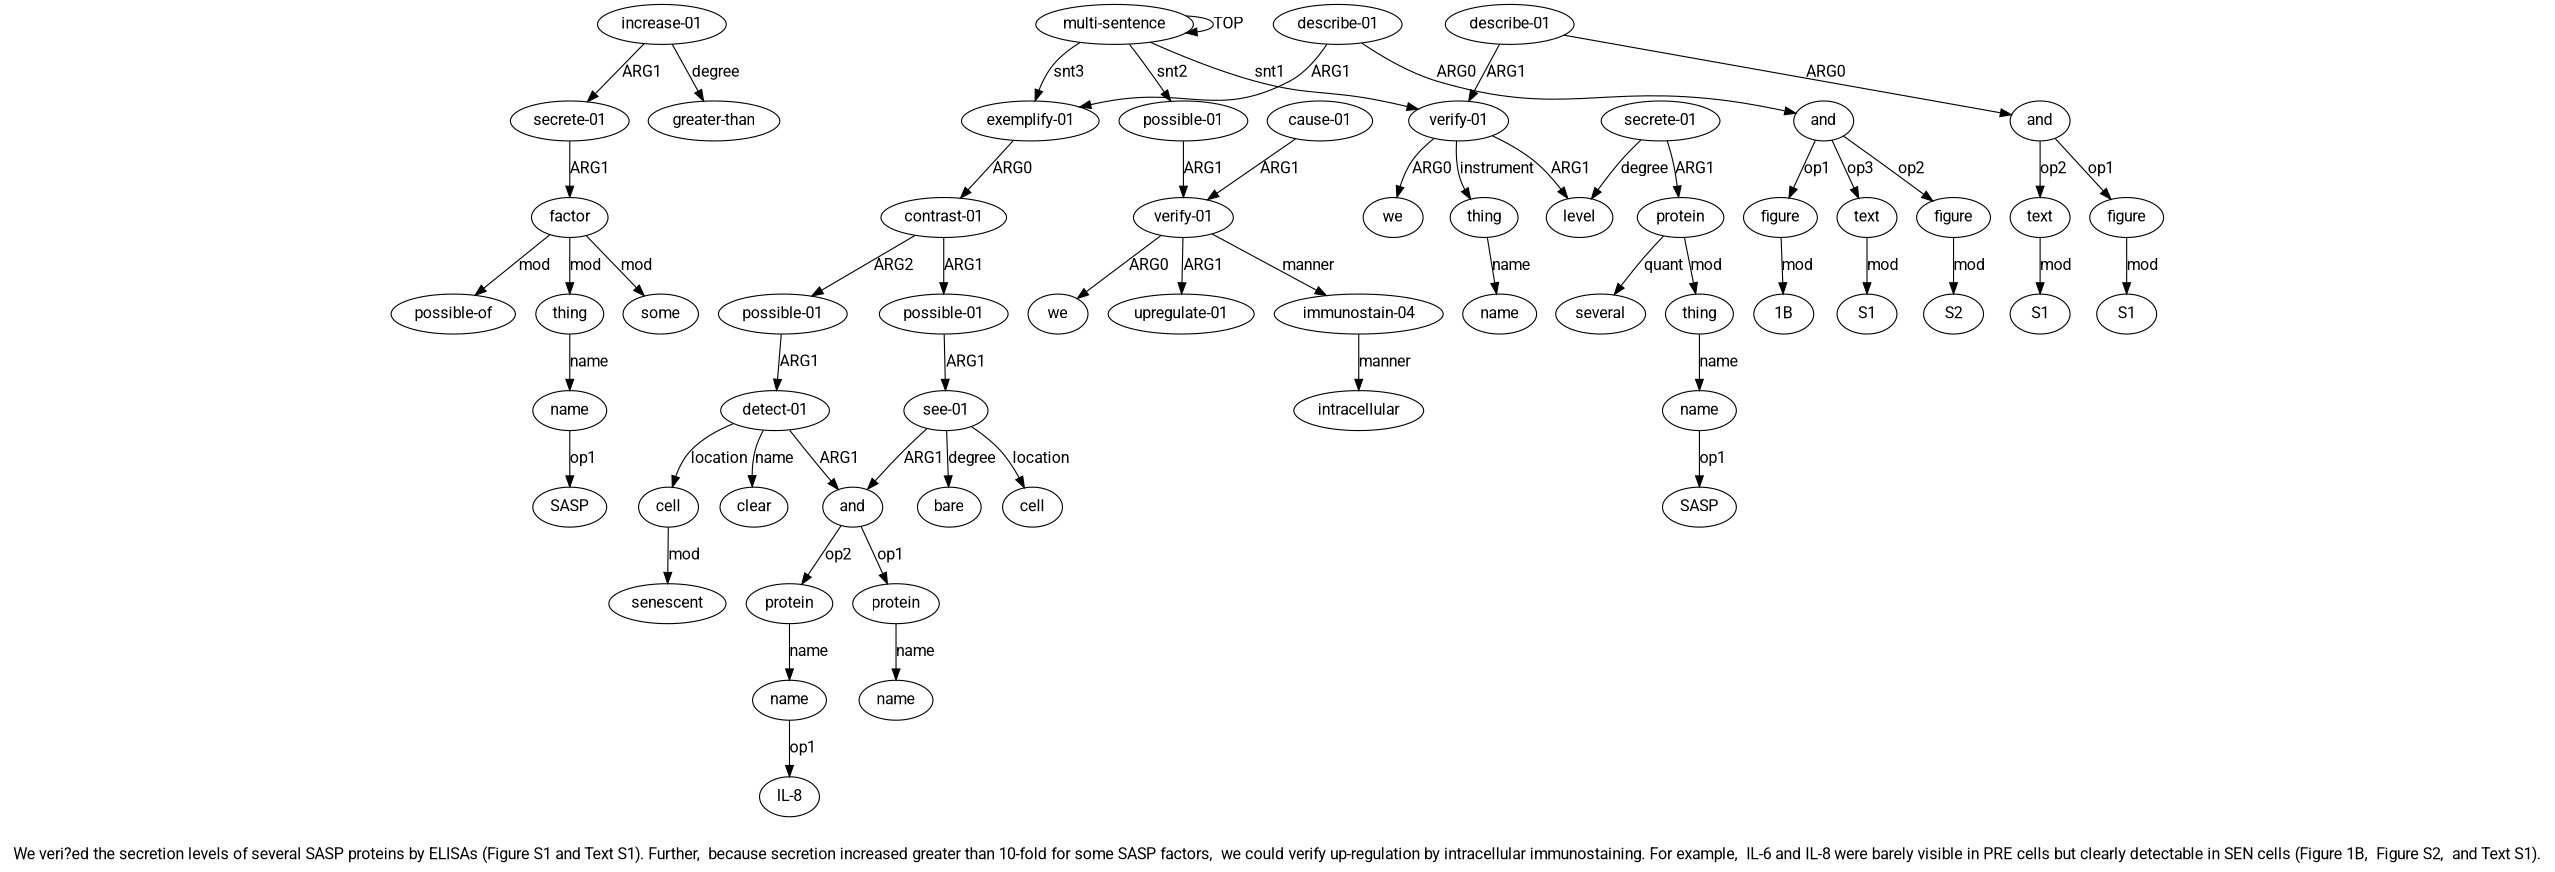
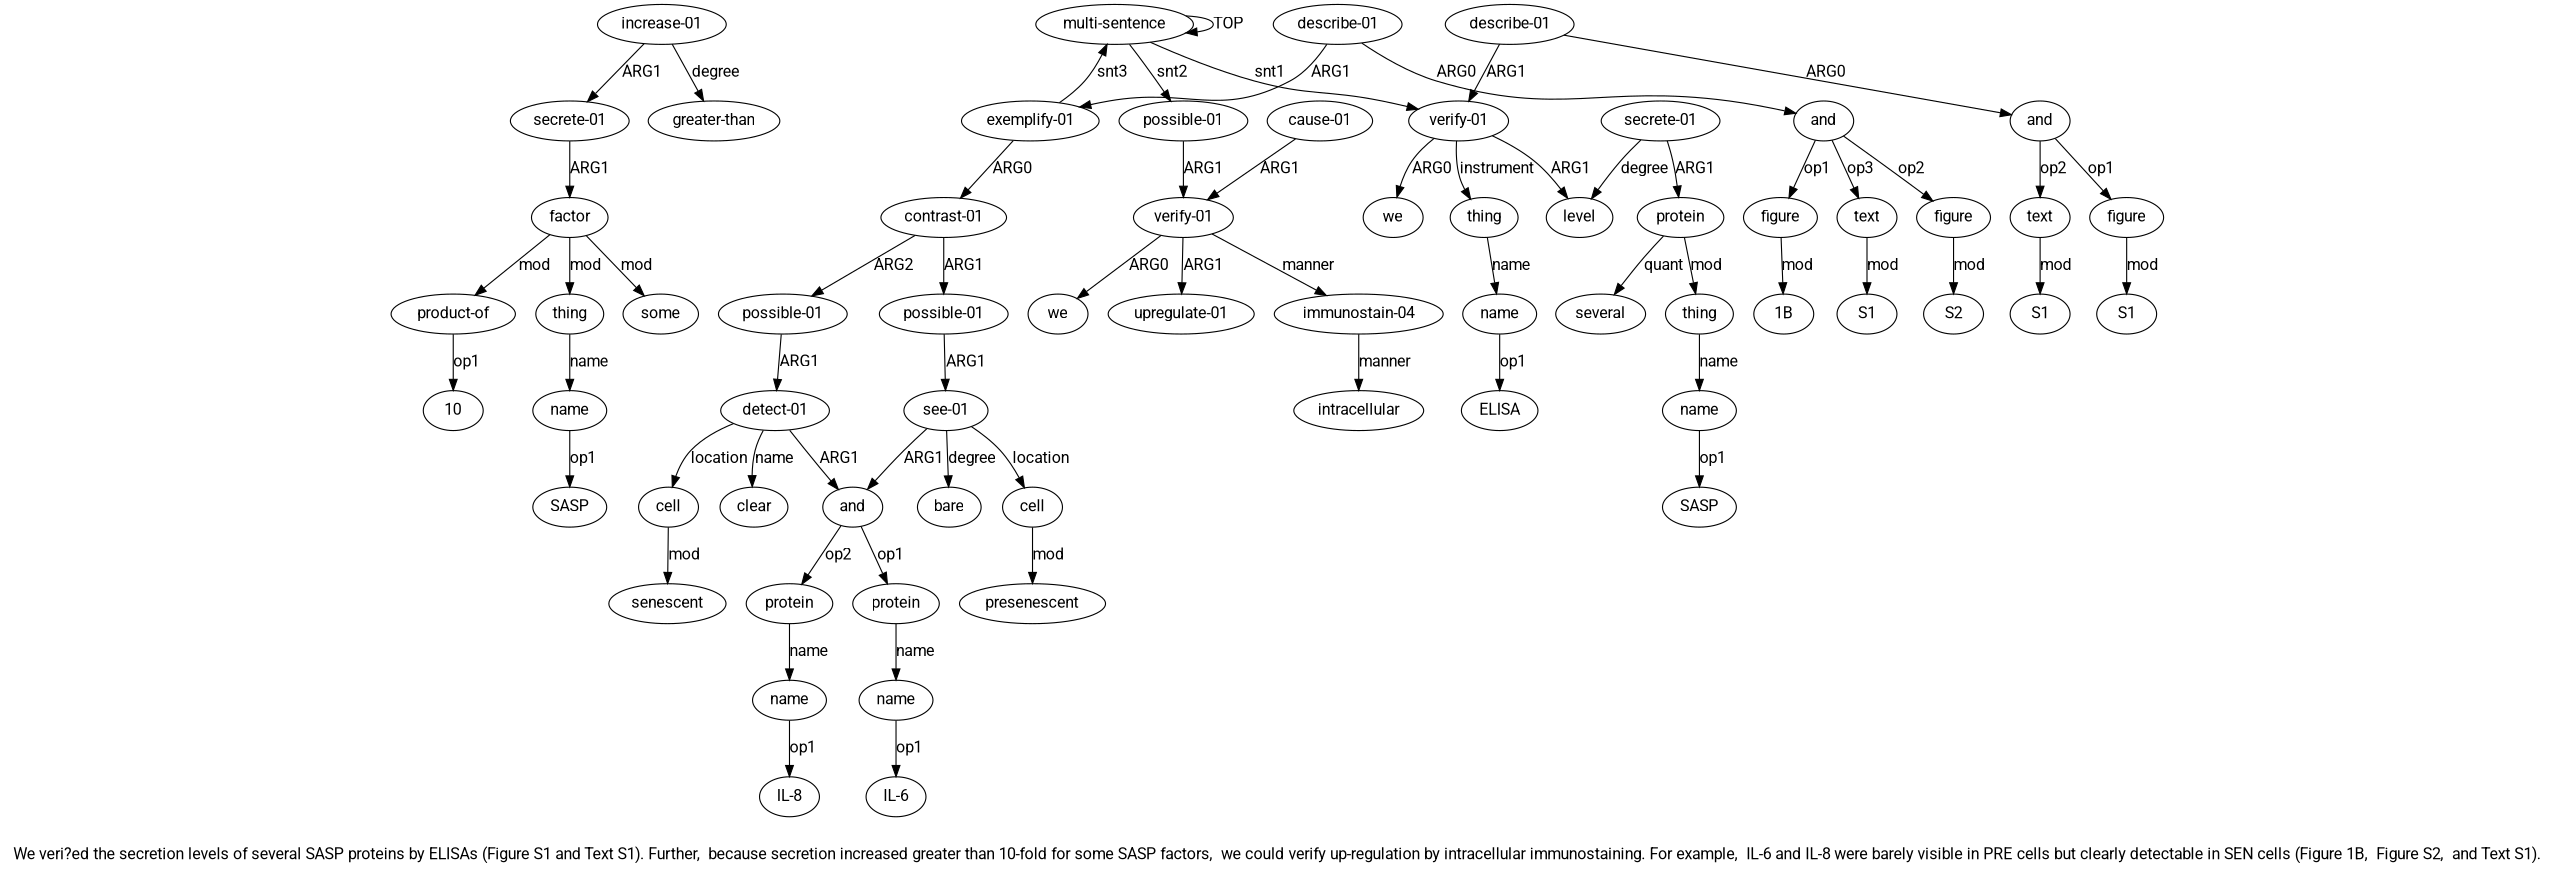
edge "multi-sentence" -> "exemplify-01": reversed
node "possible-of": label "possible-of" -> "product-of"
node "10": added
node "ELISA": added
node "presenescent": added
node "IL-6": added
